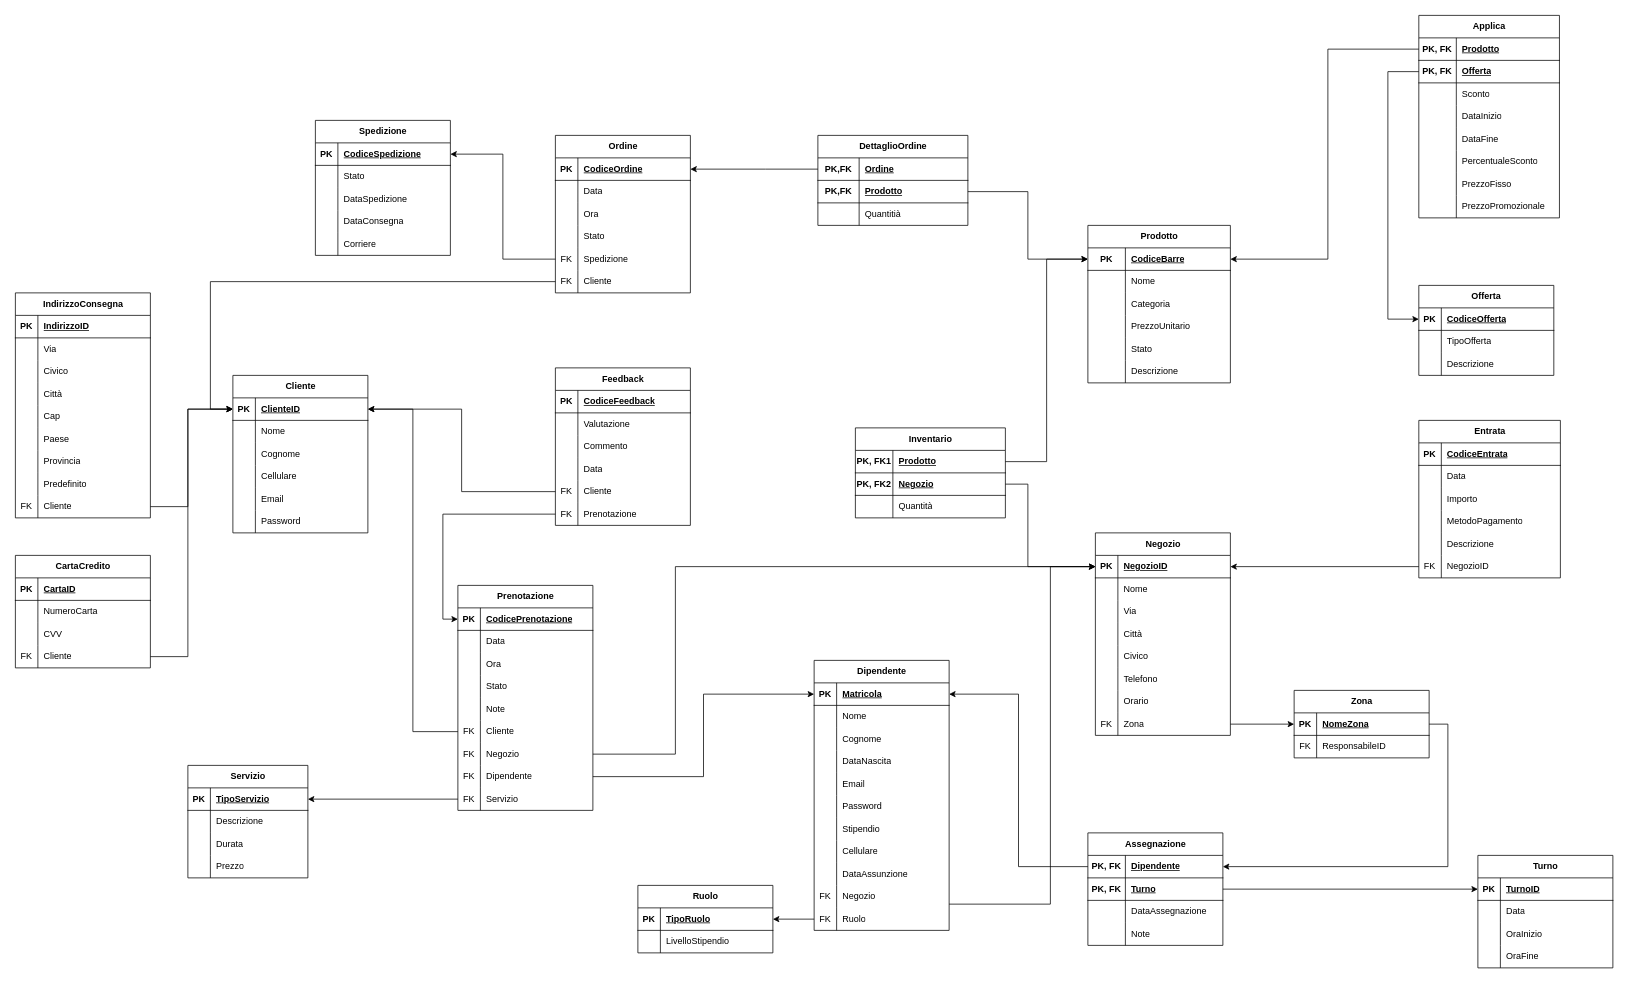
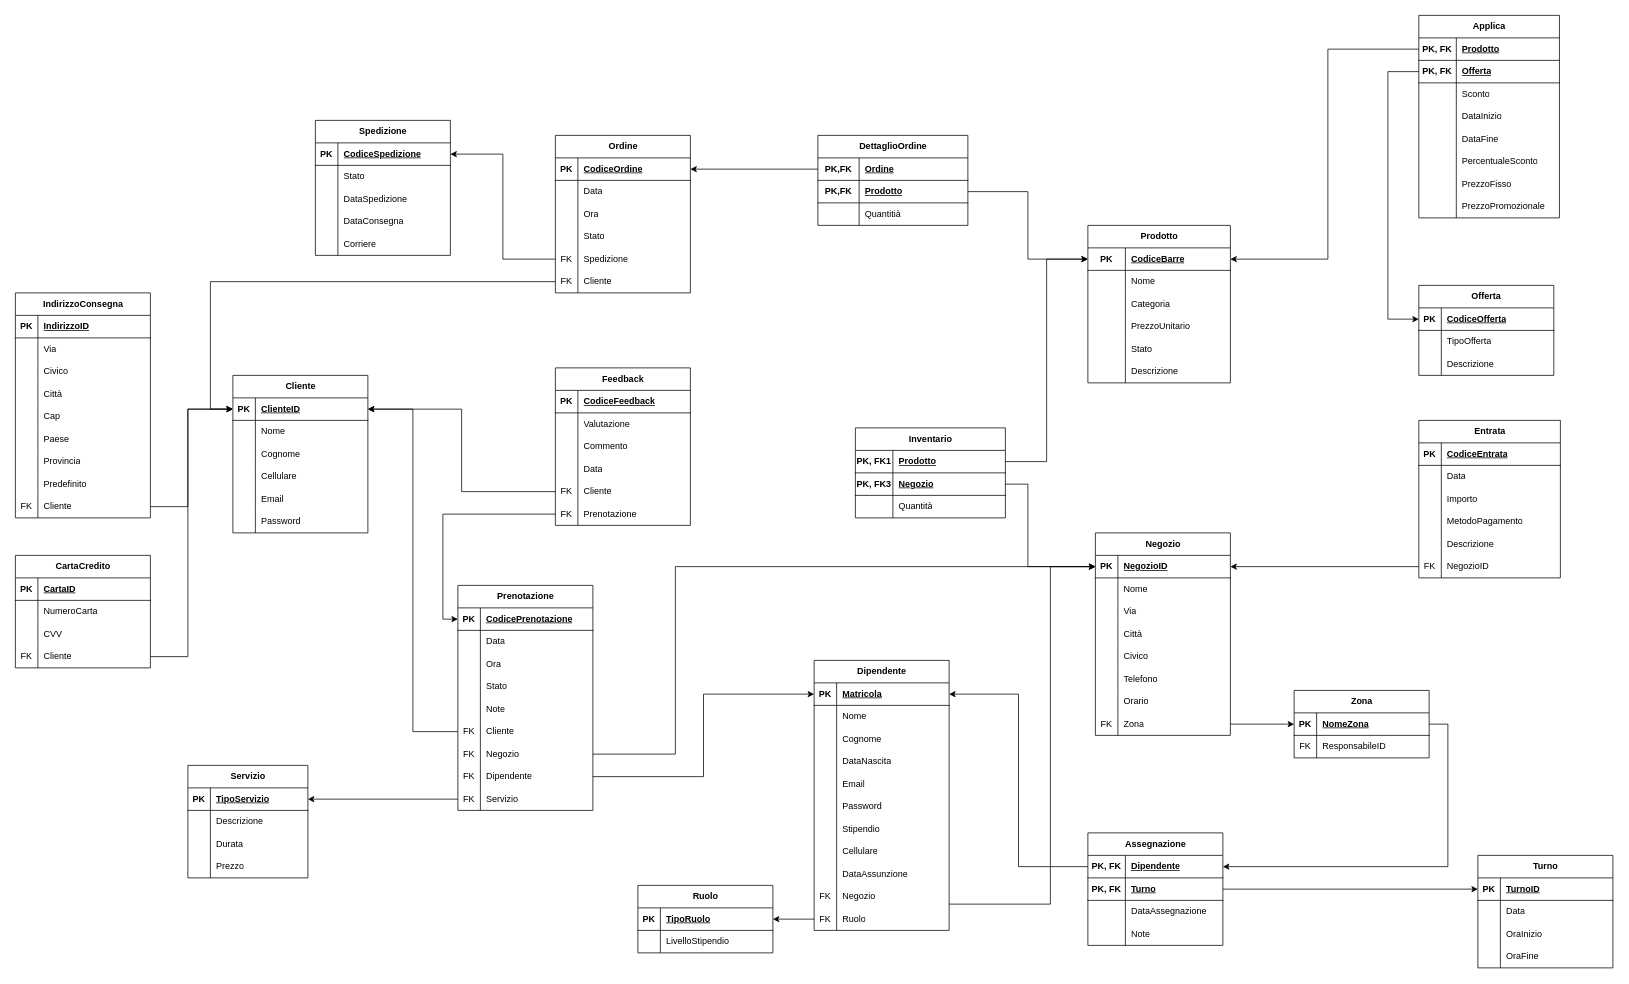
node "PK, FK2": label "PK, FK2" -> "PK, FK3"
